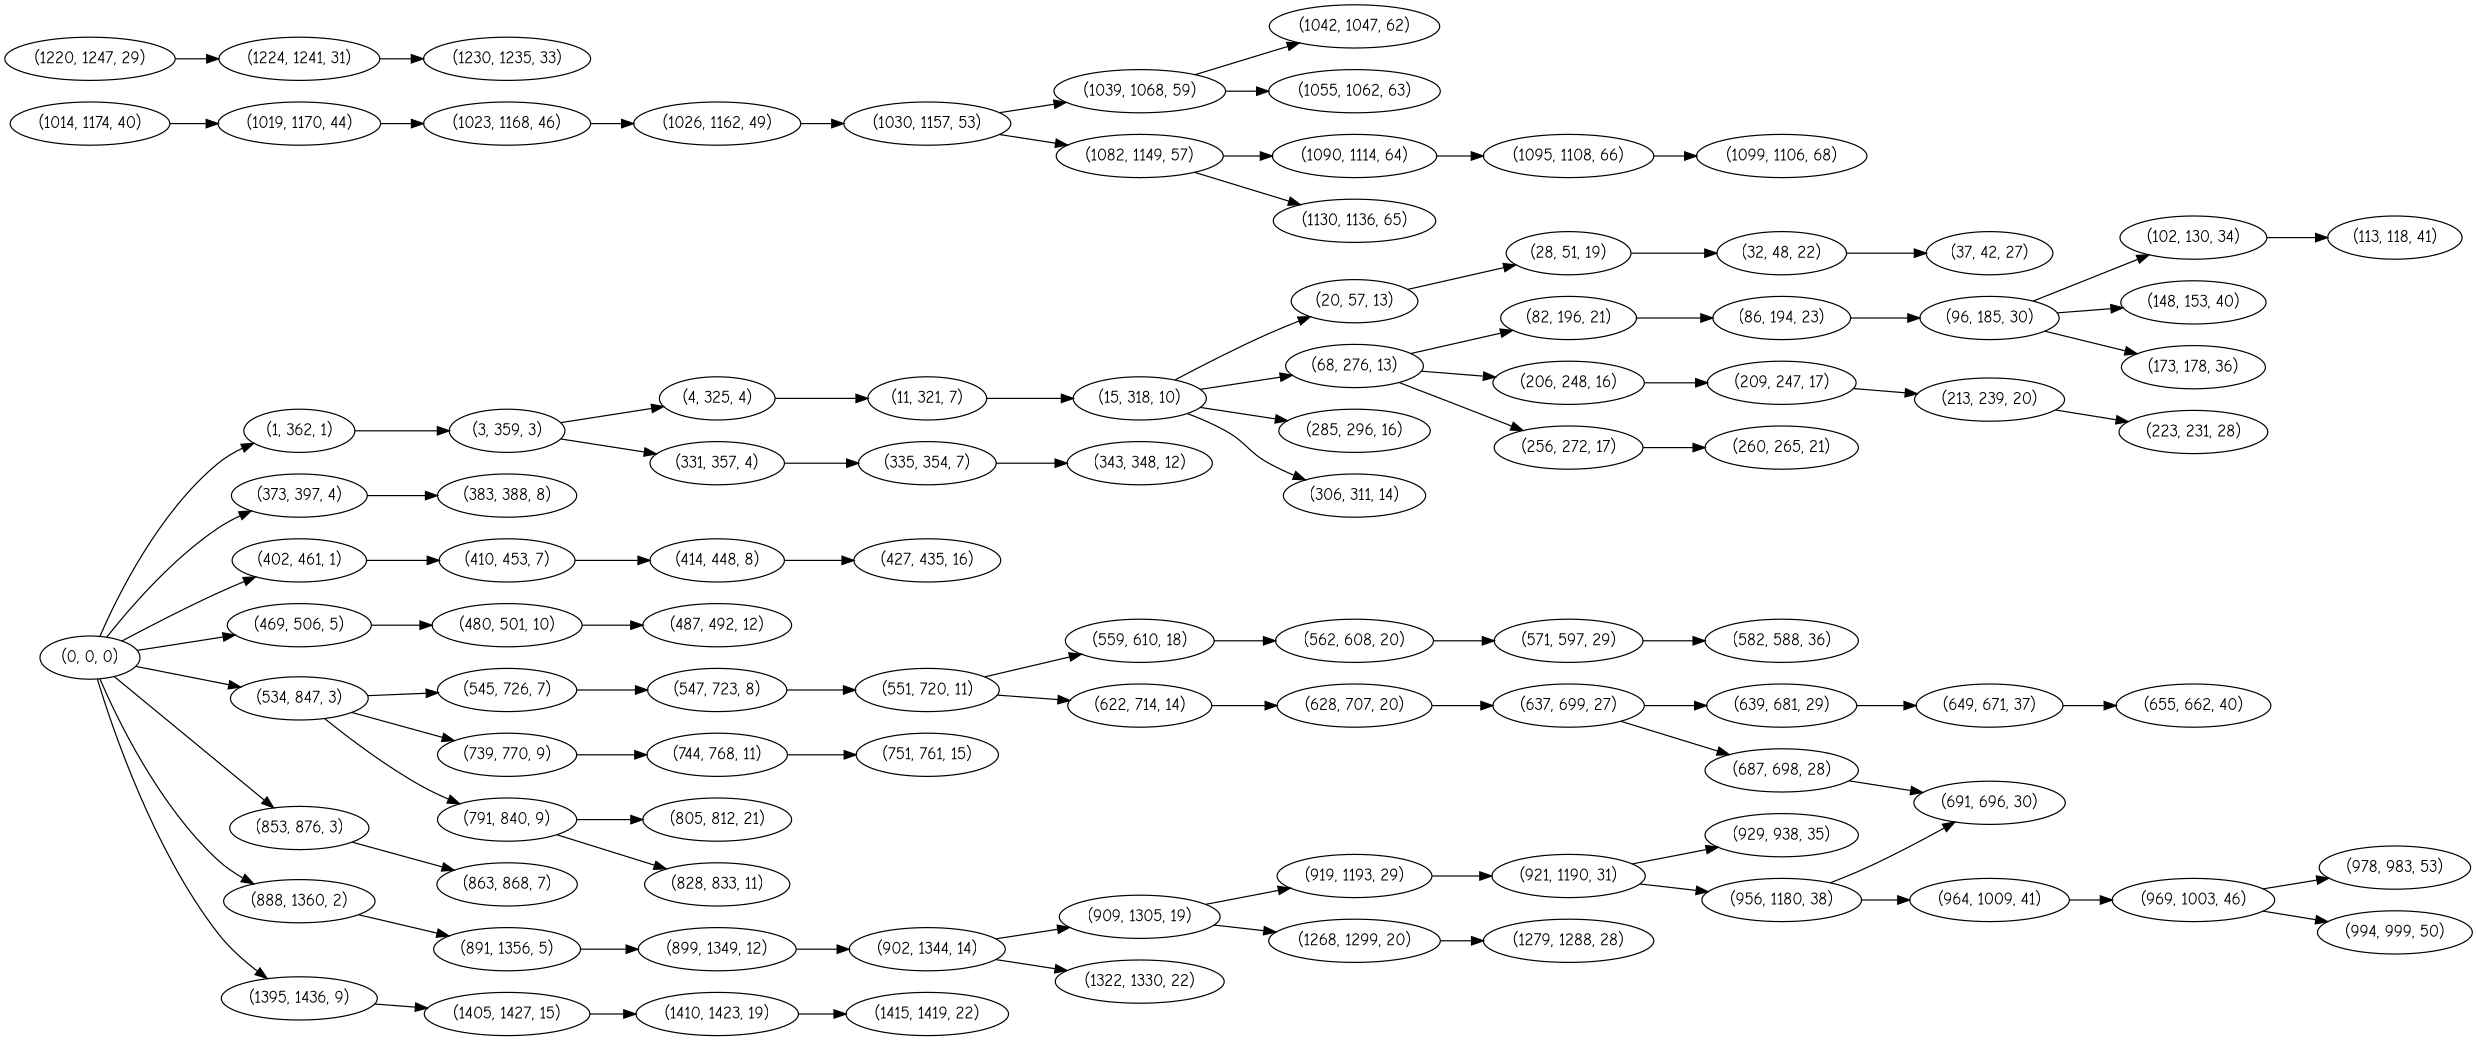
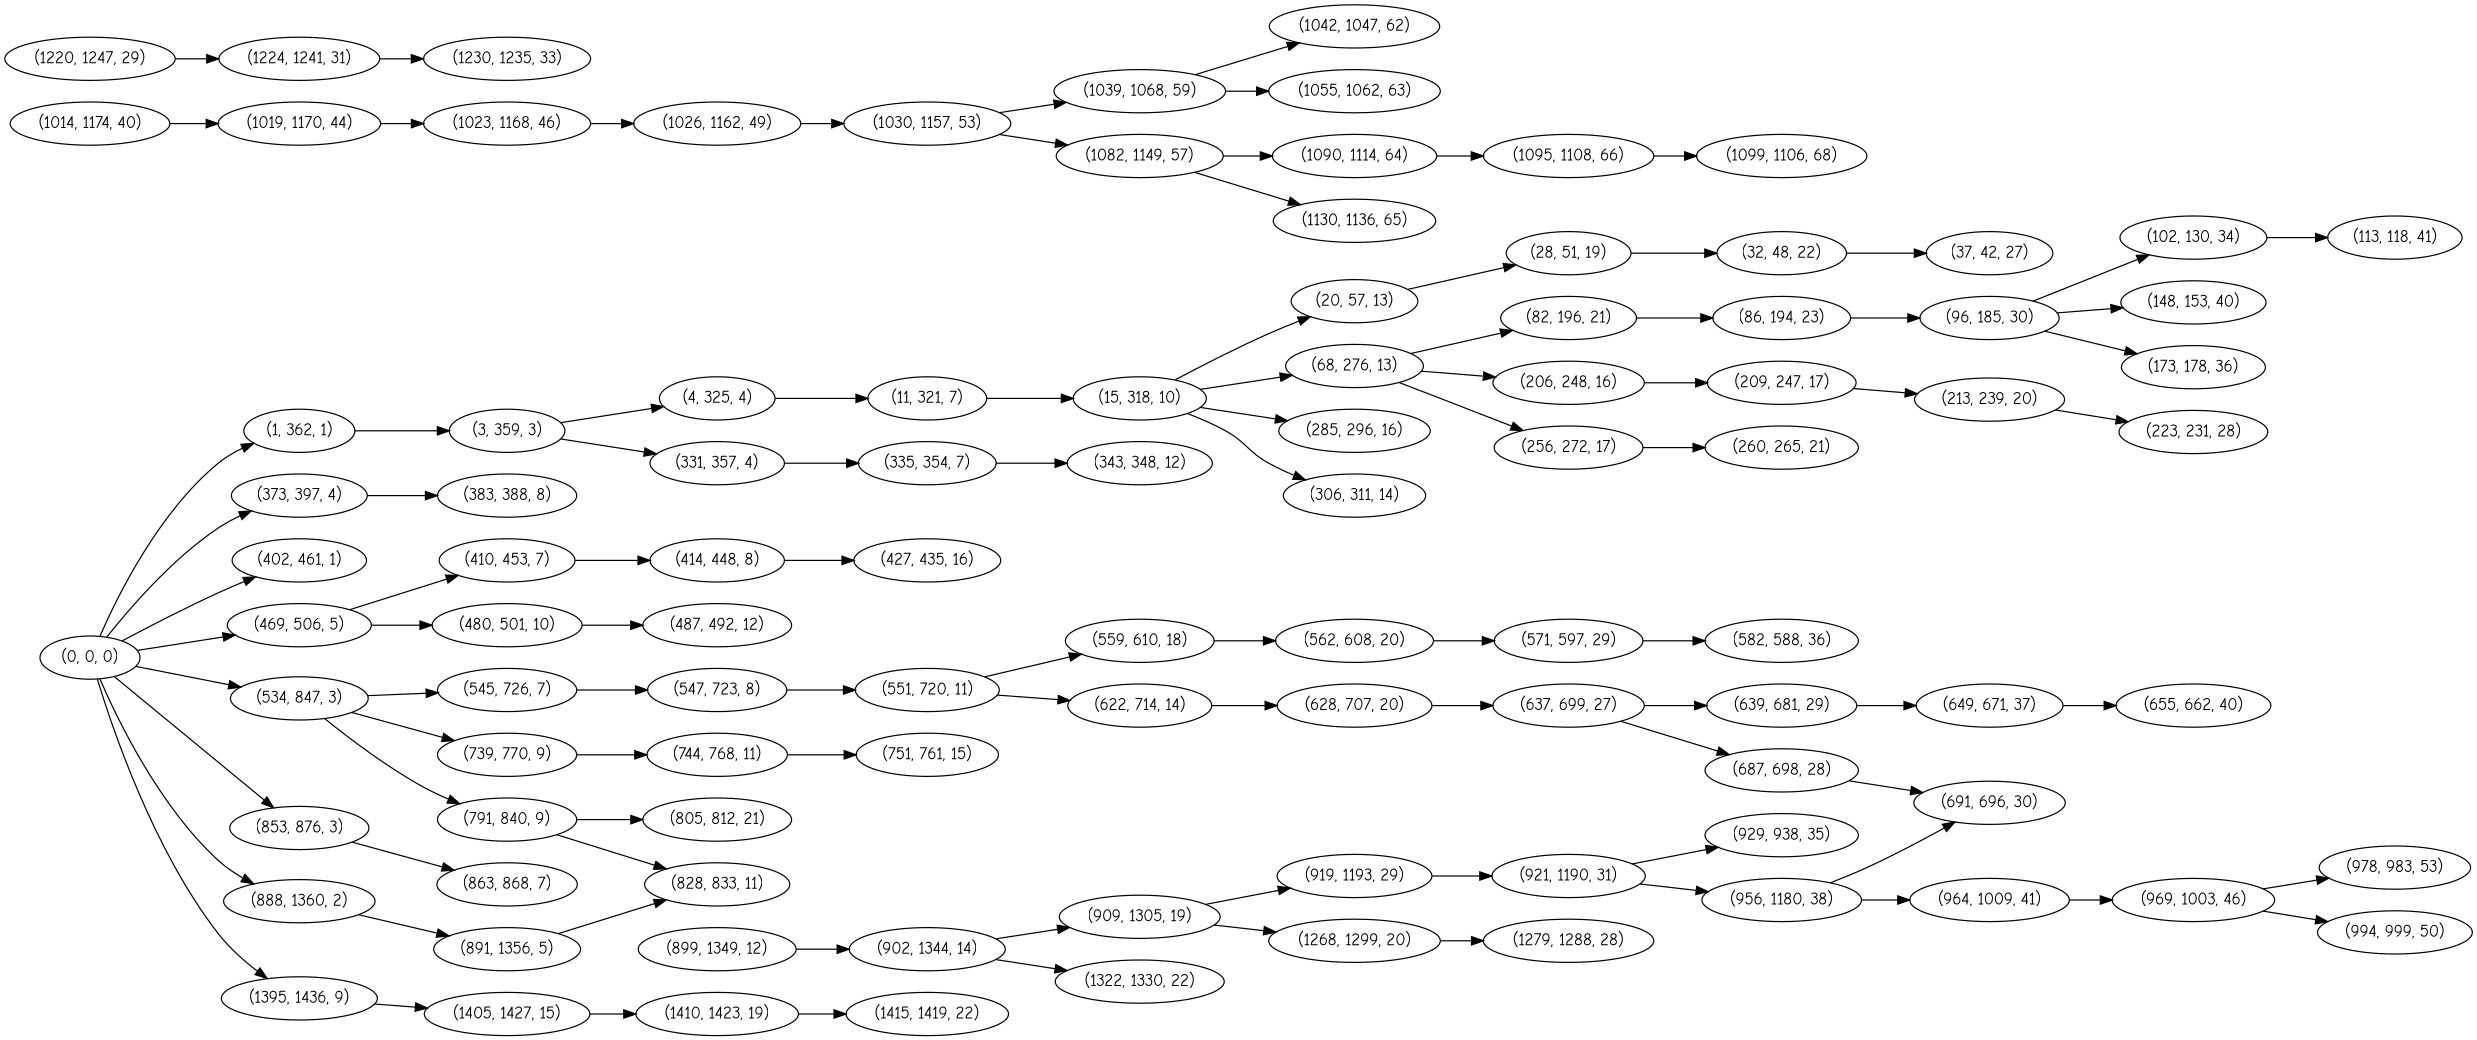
edge "(402, 461, 1)" -> "(410, 453, 7)": now "(469, 506, 5)" -> "(410, 453, 7)"
edge "(891, 1356, 5)" -> "(899, 1349, 12)": now "(891, 1356, 5)" -> "(828, 833, 11)"
